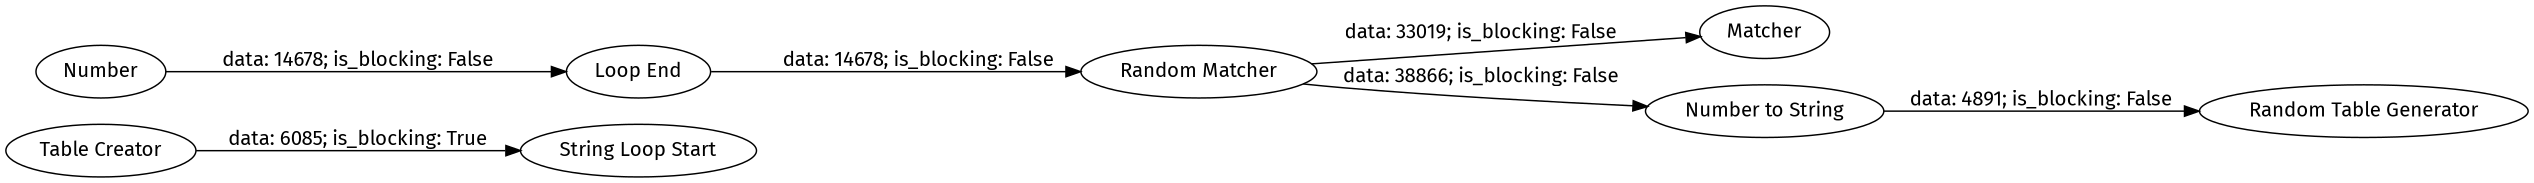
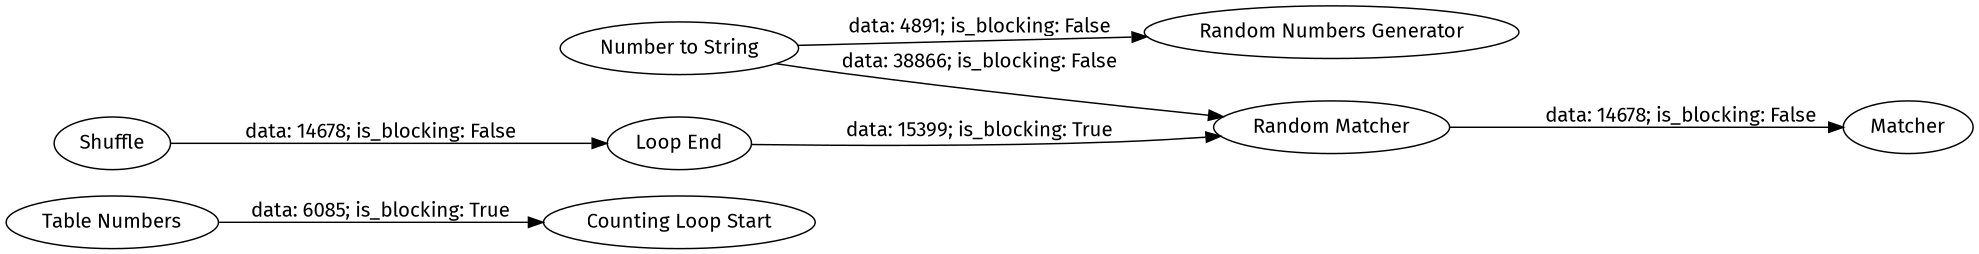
edge "Random Matcher" -> "Matcher": label "data: 33019; is_blocking: False" -> "data: 14678; is_blocking: False"
edge "Loop End" -> "Random Matcher": label "data: 14678; is_blocking: False" -> "data: 15399; is_blocking: True"
node "Number": label "Number" -> "Shuffle"
edge "Random Matcher" -> "Number to String": reversed
node "Random Table Generator": label "Random Table Generator" -> "Random Numbers Generator"
node "Table Creator": label "Table Creator" -> "Table Numbers"
node "String Loop Start": label "String Loop Start" -> "Counting Loop Start"
